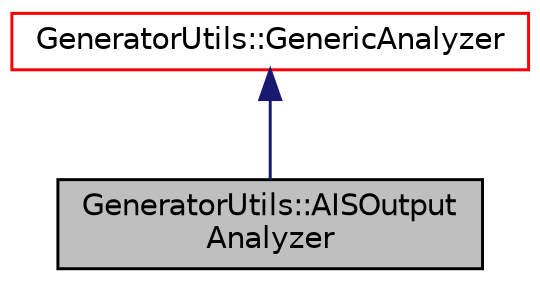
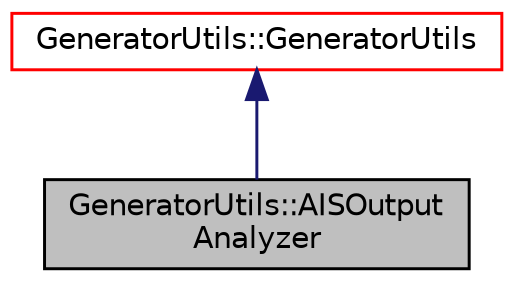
node "GeneratorUtils::GenericAnalyzer": label "GeneratorUtils::GenericAnalyzer" -> "GeneratorUtils::GeneratorUtils"
